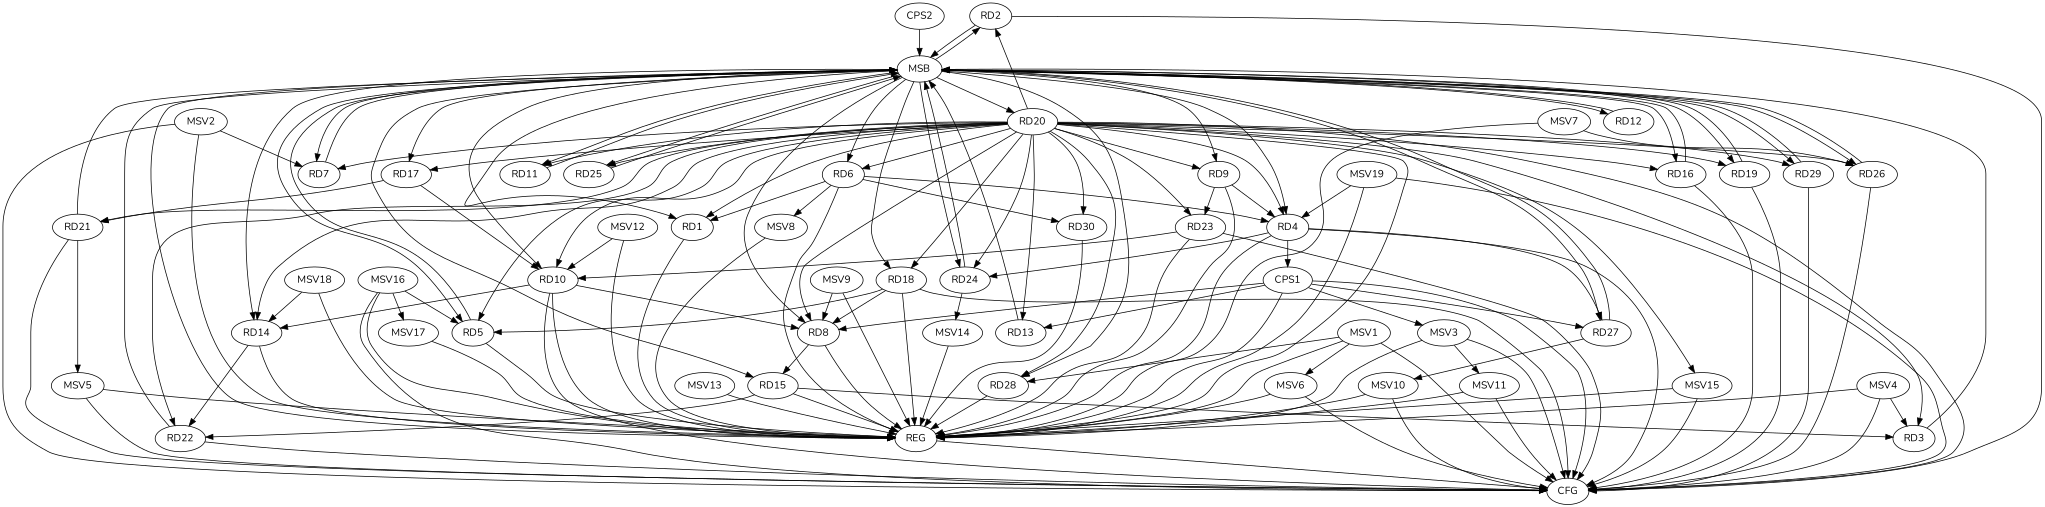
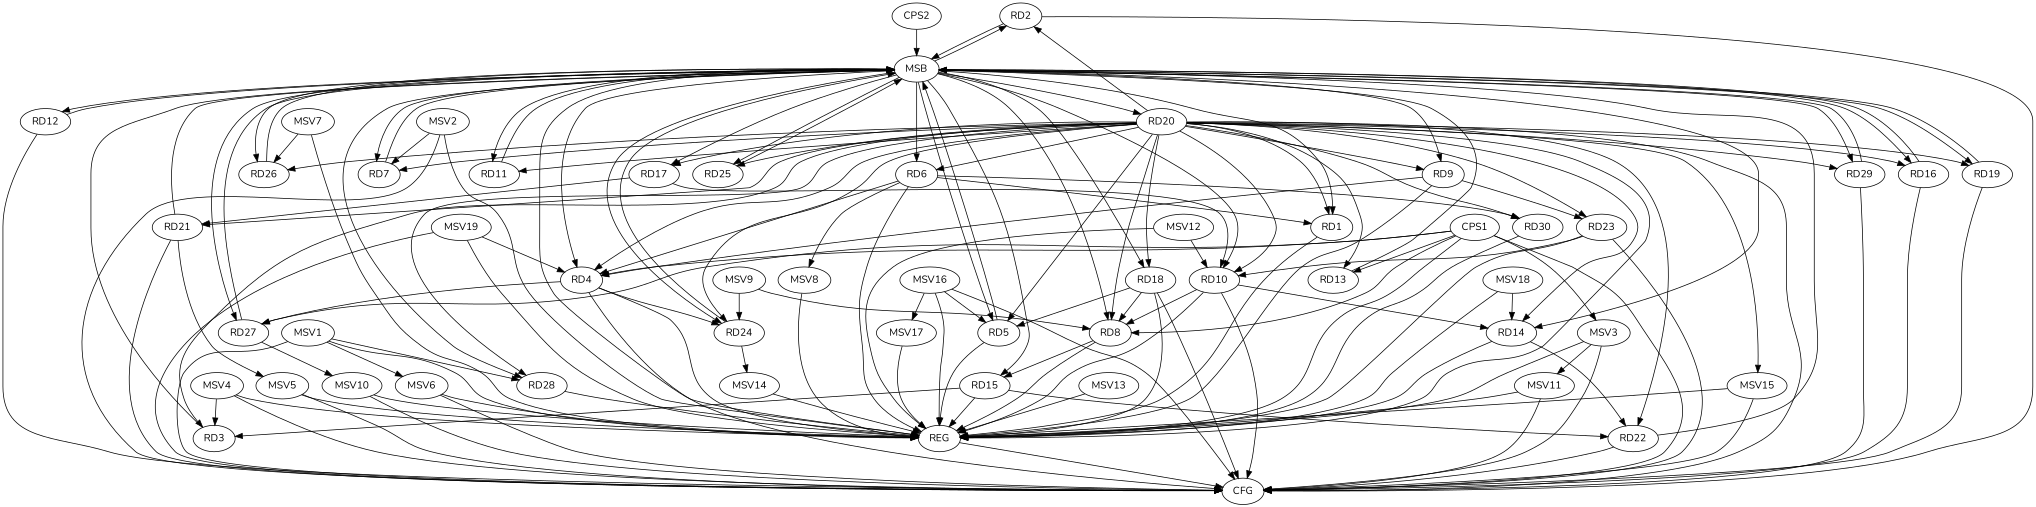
edge "RD4" -> "CPS1": reversed
edge "MSV9" -> "REG": now "MSV9" -> "RD24"
edge "RD26" -> "CFG": now "RD12" -> "CFG"
